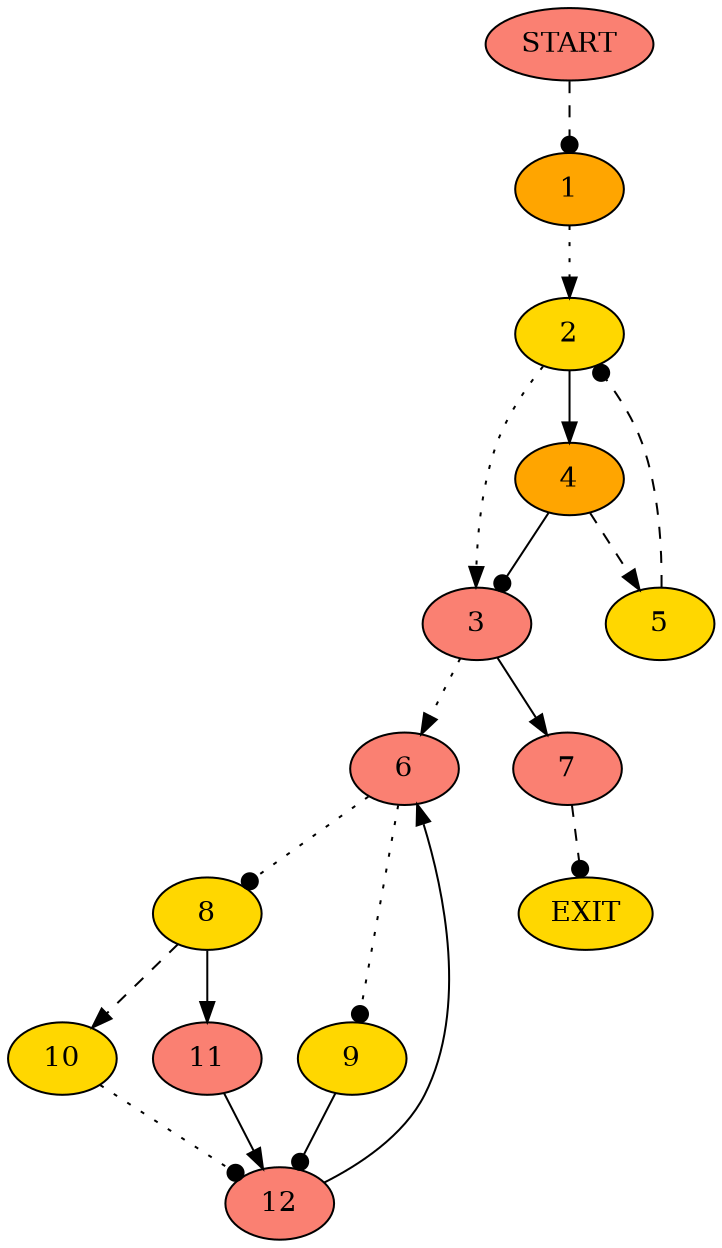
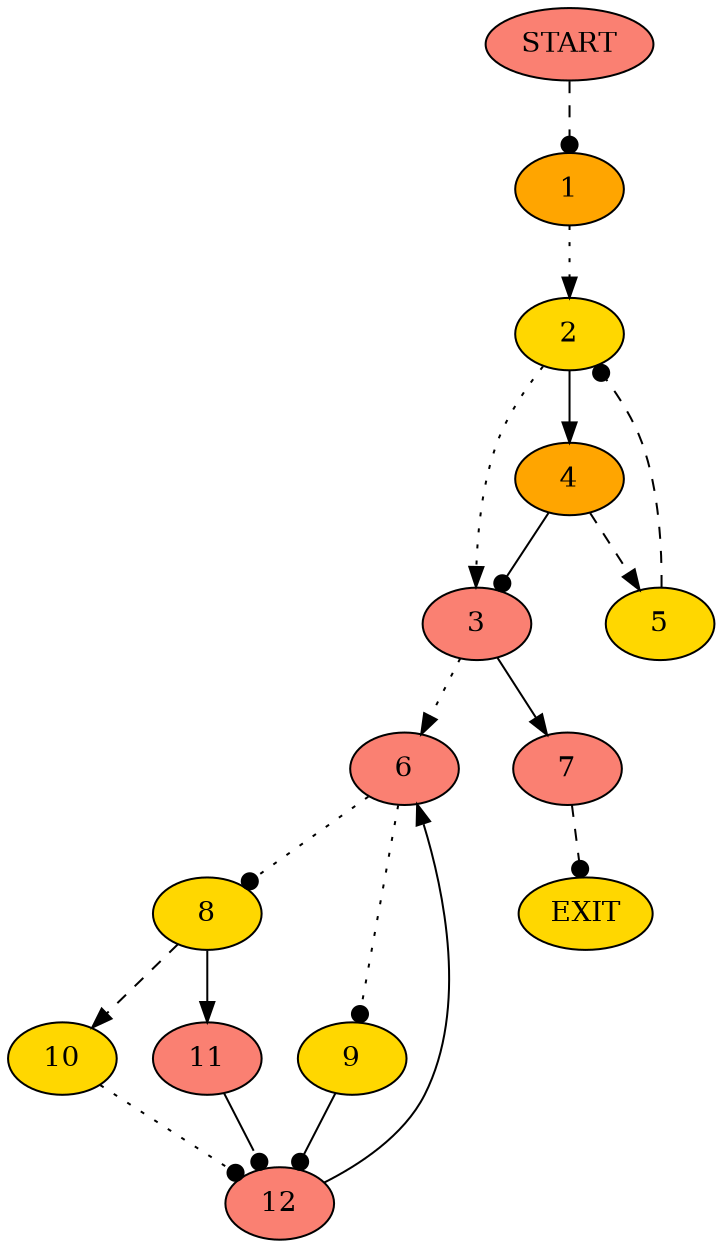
edge "11" -> "12": arrowhead normal -> dot
